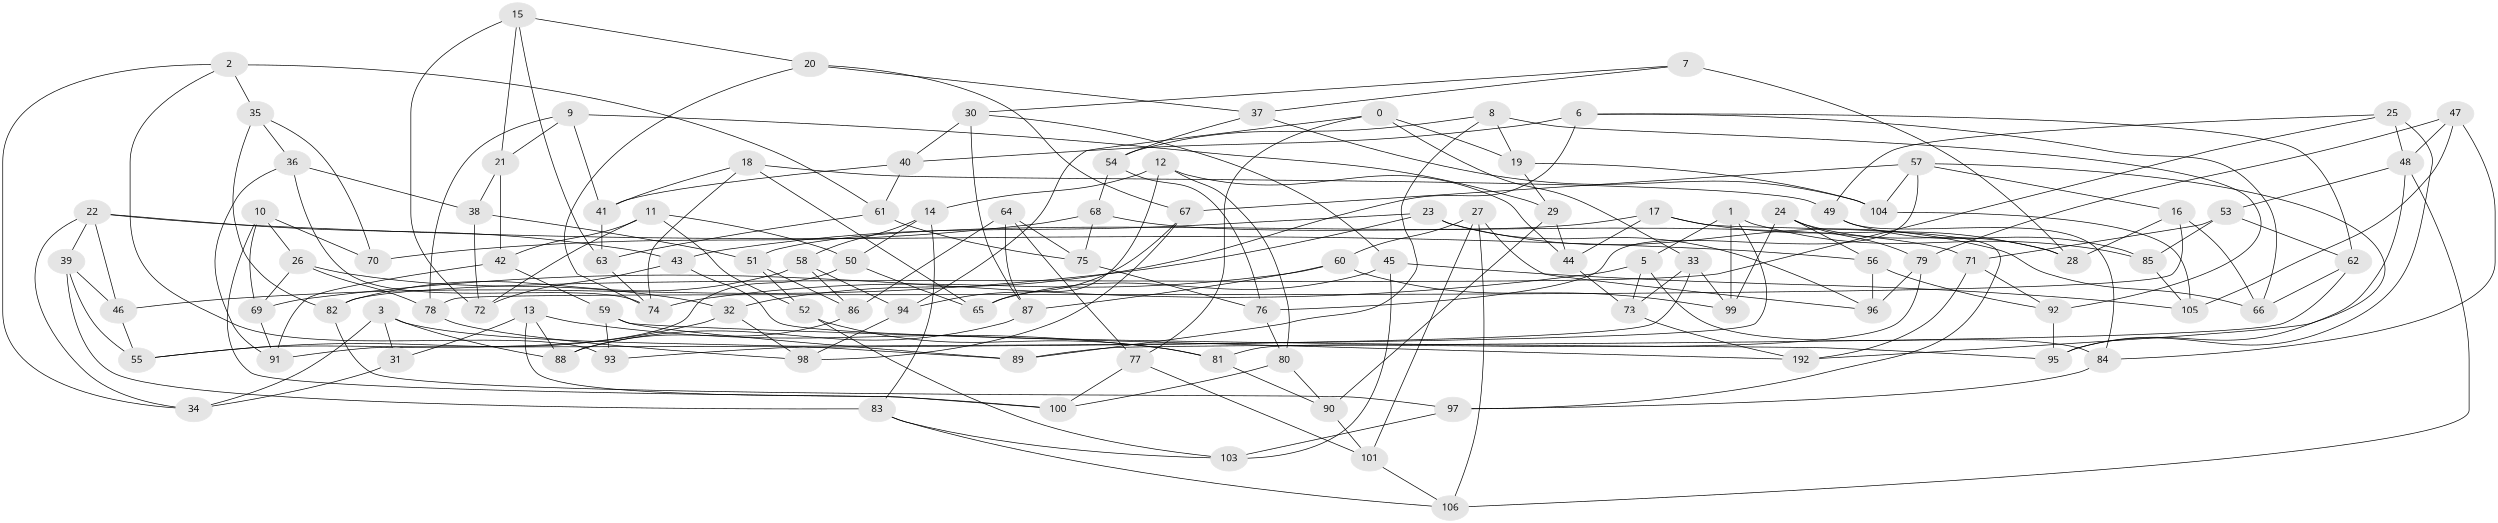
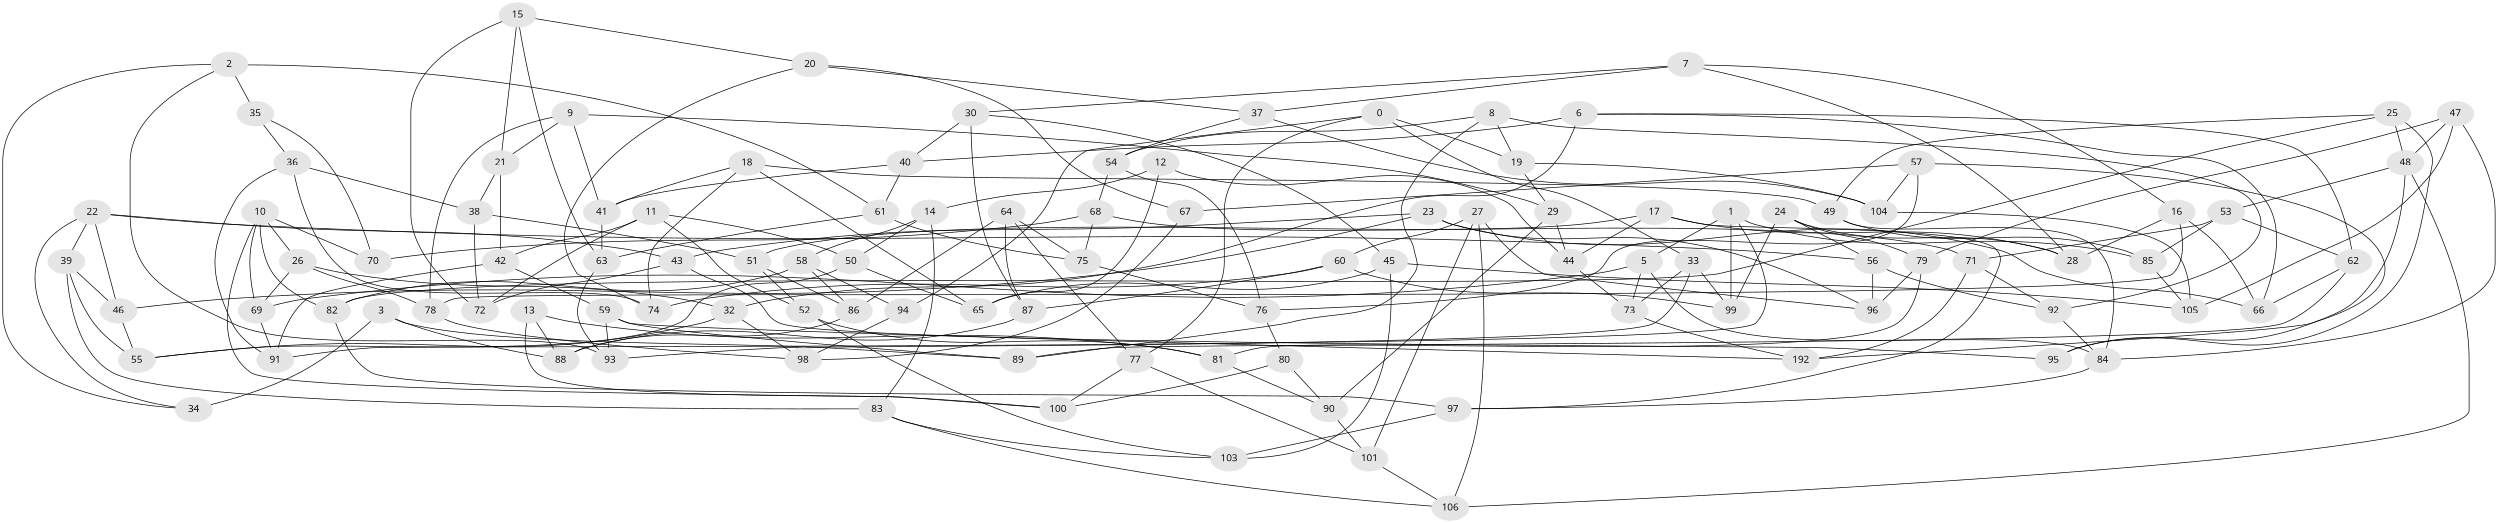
edge "57" -- "16": now "7" -- "16"
edge "35" -- "82": now "10" -- "82"
edge "12" -- "80": removed
edge "67" -- "94": removed
edge "63" -- "74": now "63" -- "93"
edge "92" -- "95": now "92" -- "84"
node "31": removed
